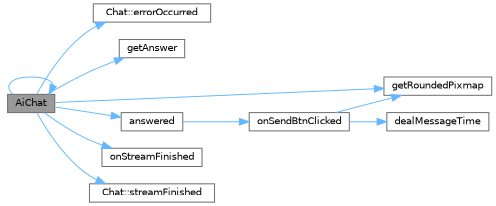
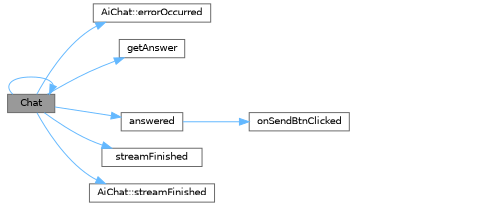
node "Chat::errorOccurred": label "Chat::errorOccurred" -> "AiChat::errorOccurred"
node "getRoundedPixmap": removed
node "AiChat": label "AiChat" -> "Chat"
node "dealMessageTime": removed
node "onStreamFinished": label "onStreamFinished" -> "streamFinished"
node "Chat::streamFinished": label "Chat::streamFinished" -> "AiChat::streamFinished"
